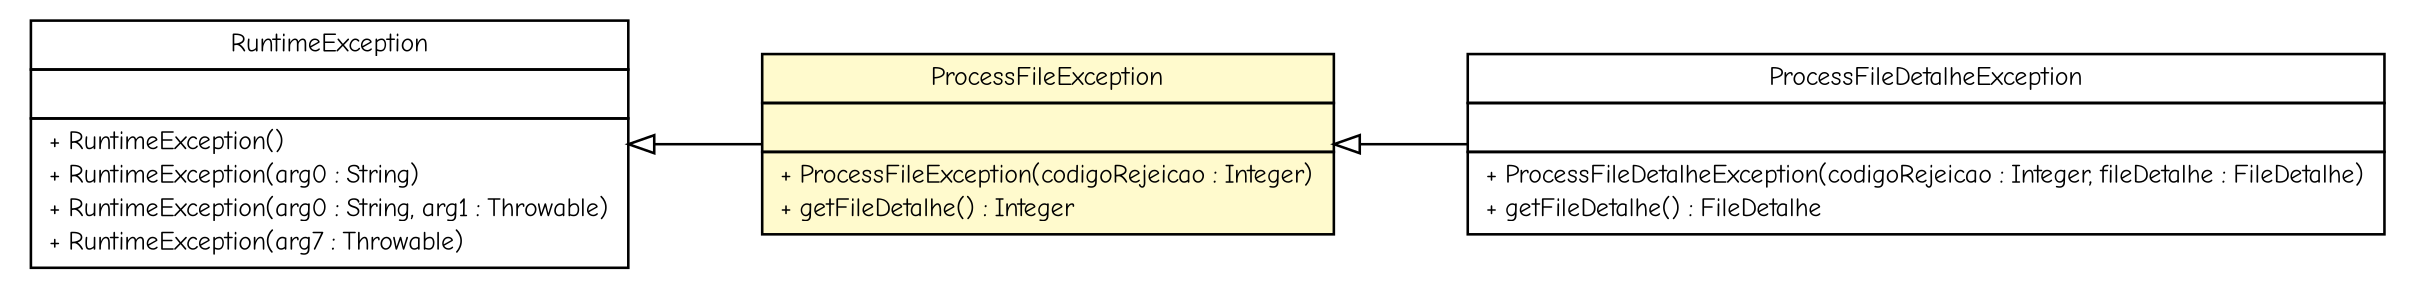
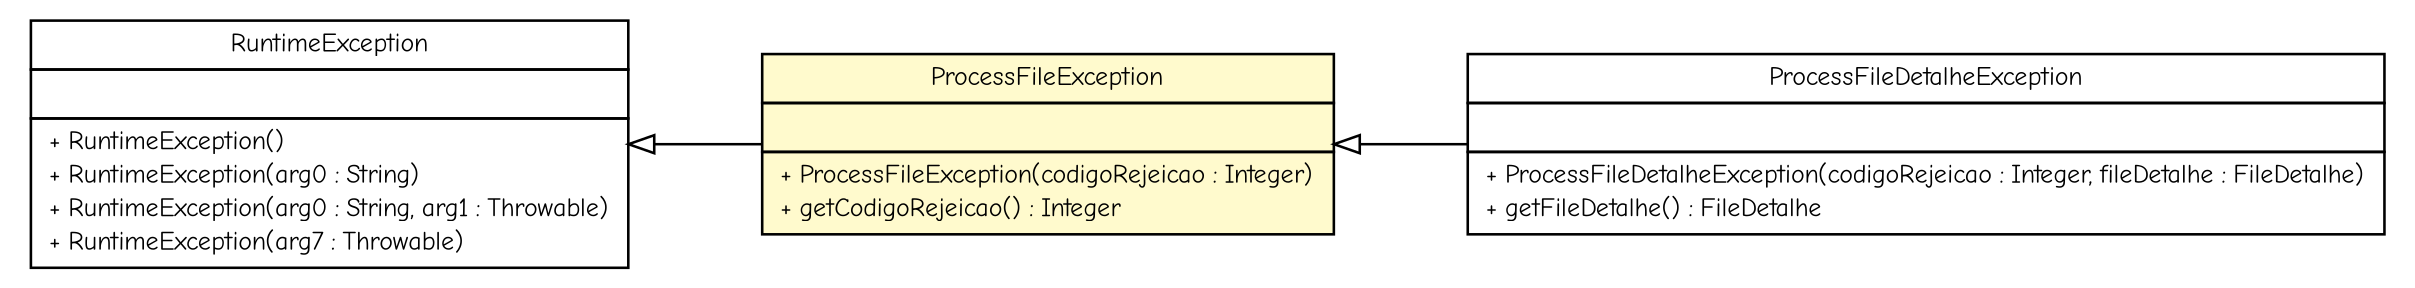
node "ProcessFileException": text "+ getFileDetalhe() : Integer" -> "+ getCodigoRejeicao() : Integer"
